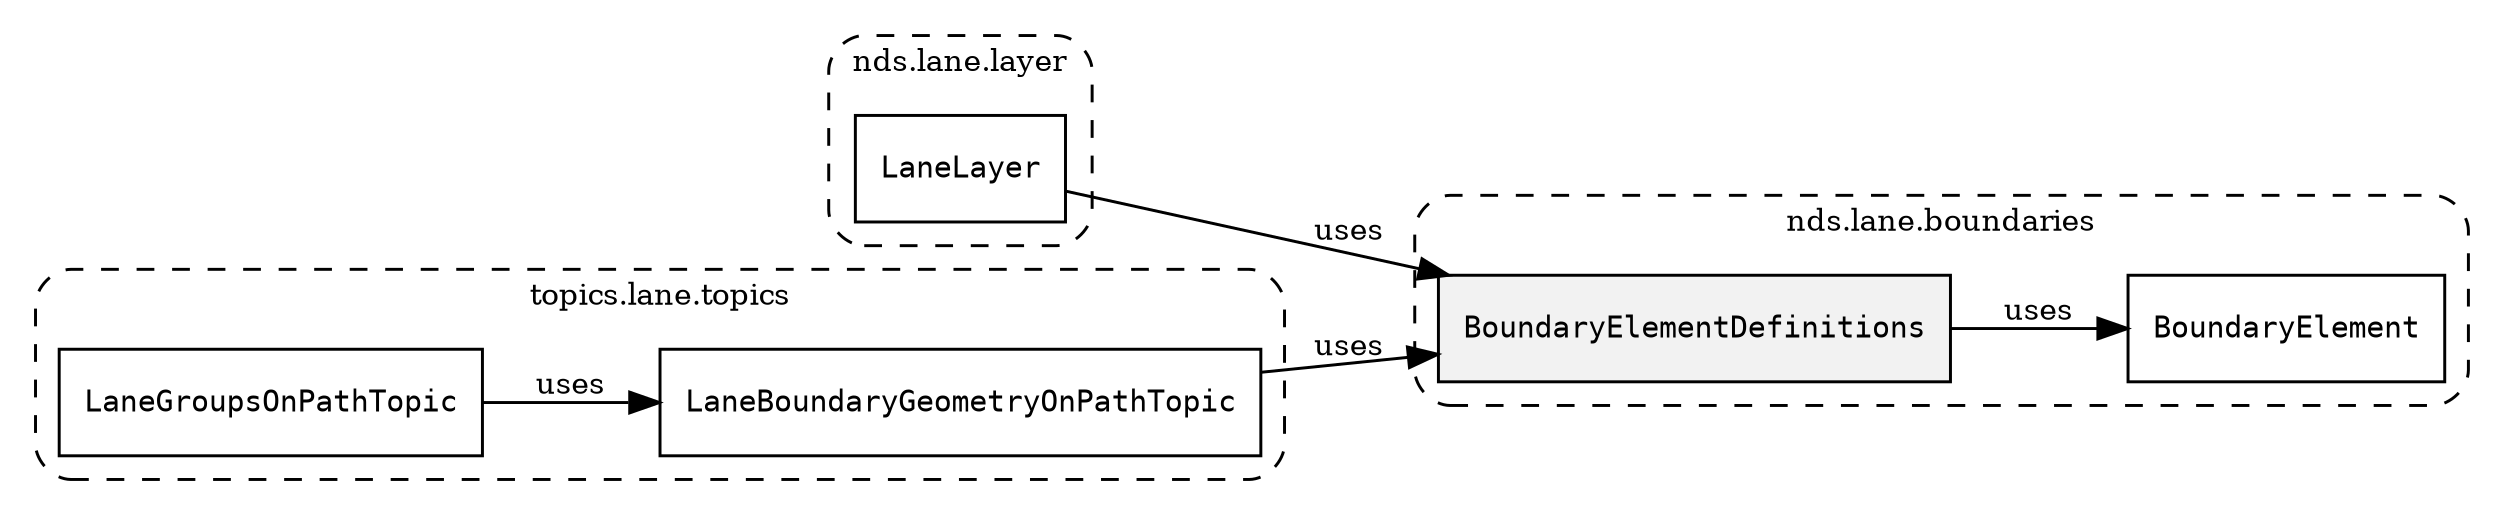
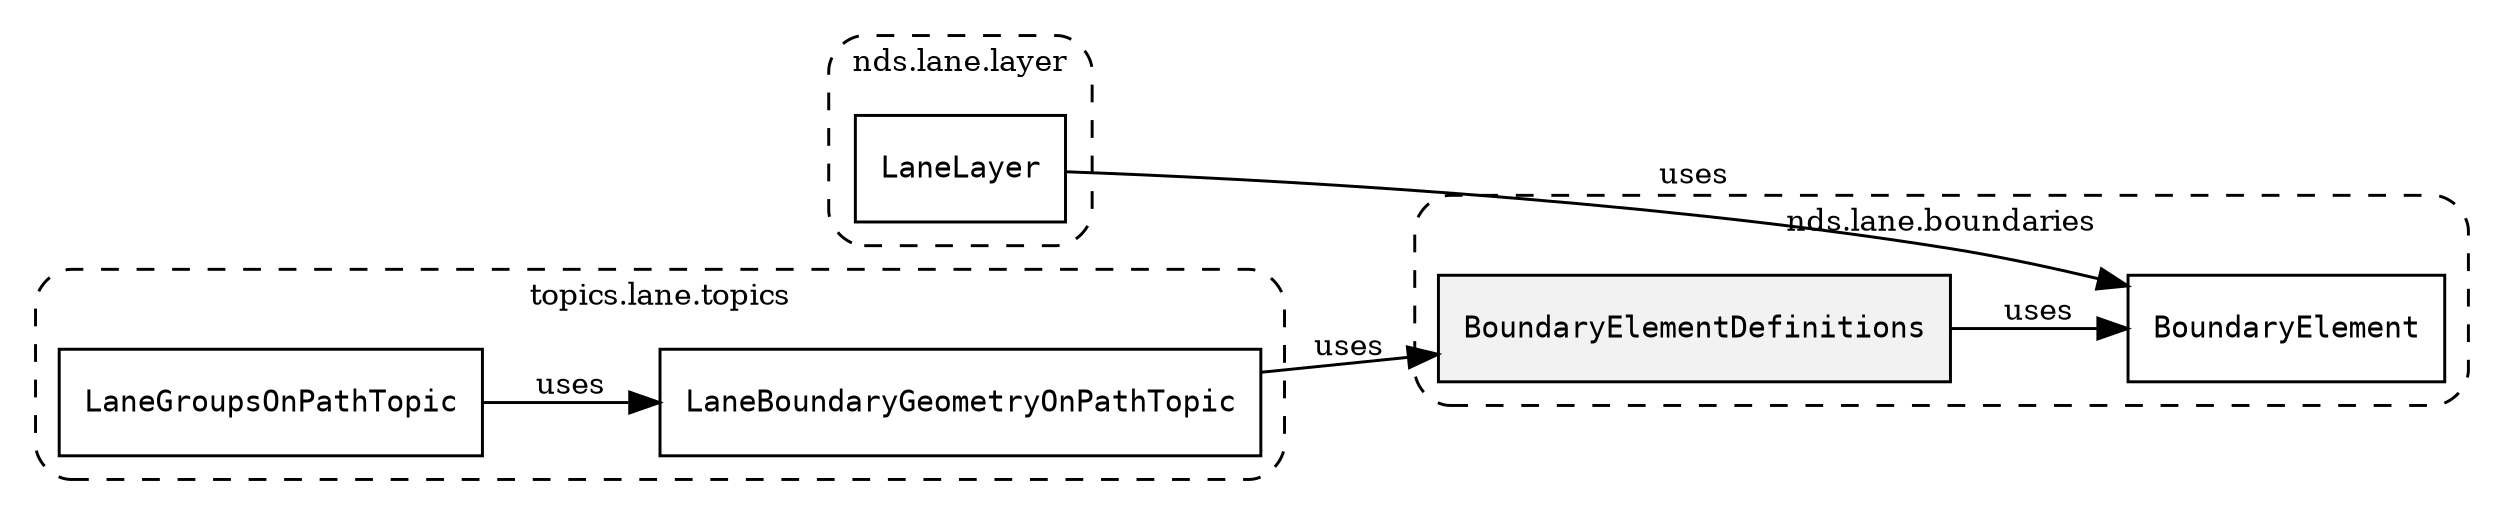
edge "LaneLayer" -> "BoundaryElementDefinitions": now "LaneLayer" -> "BoundaryElement"
